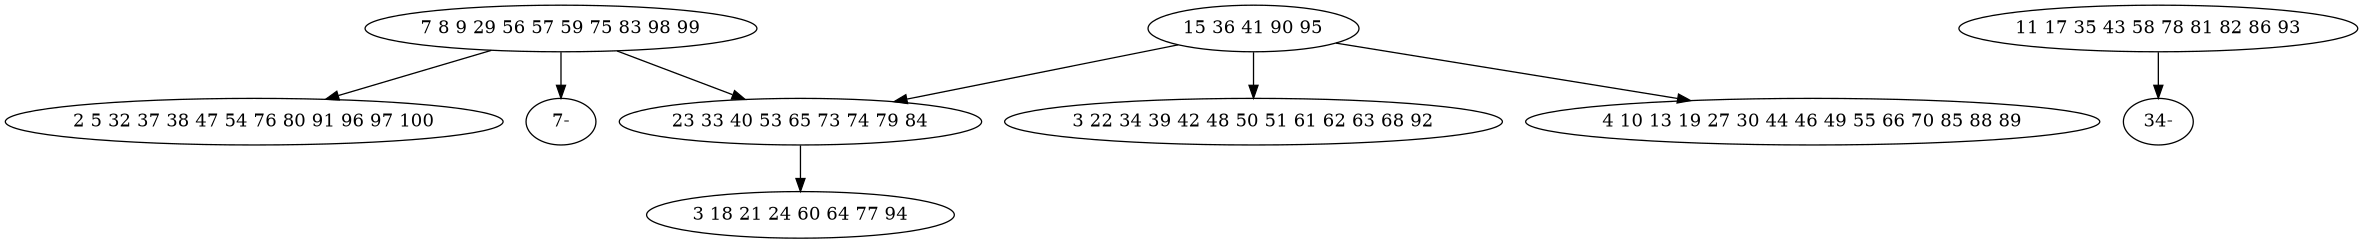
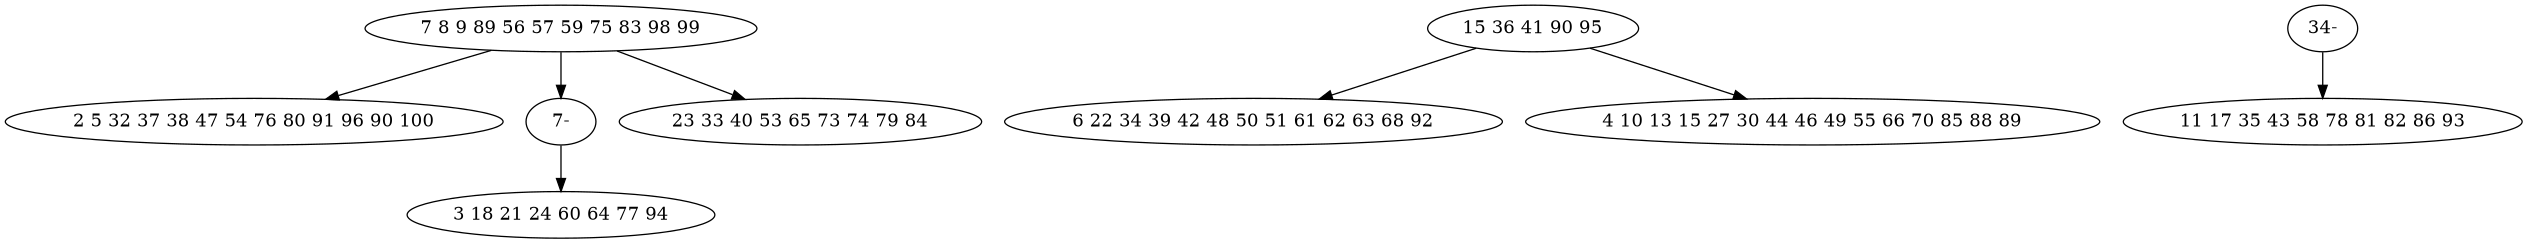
node "7 8 9 29 56 57 59 75 83 98 99": label "7 8 9 29 56 57 59 75 83 98 99" -> "7 8 9 89 56 57 59 75 83 98 99"
edge "11 17 35 43 58 78 81 82 86 93" -> "34-": reversed
edge "15 36 41 90 95" -> "23 33 40 53 65 73 74 79 84": removed
node "2 5 32 37 38 47 54 76 80 91 96 97 100": label "2 5 32 37 38 47 54 76 80 91 96 97 100" -> "2 5 32 37 38 47 54 76 80 91 96 90 100"
node "3 22 34 39 42 48 50 51 61 62 63 68 92": label "3 22 34 39 42 48 50 51 61 62 63 68 92" -> "6 22 34 39 42 48 50 51 61 62 63 68 92"
node "4 10 13 19 27 30 44 46 49 55 66 70 85 88 89": label "4 10 13 19 27 30 44 46 49 55 66 70 85 88 89" -> "4 10 13 15 27 30 44 46 49 55 66 70 85 88 89"
edge "23 33 40 53 65 73 74 79 84" -> "3 18 21 24 60 64 77 94": now "7-" -> "3 18 21 24 60 64 77 94"
